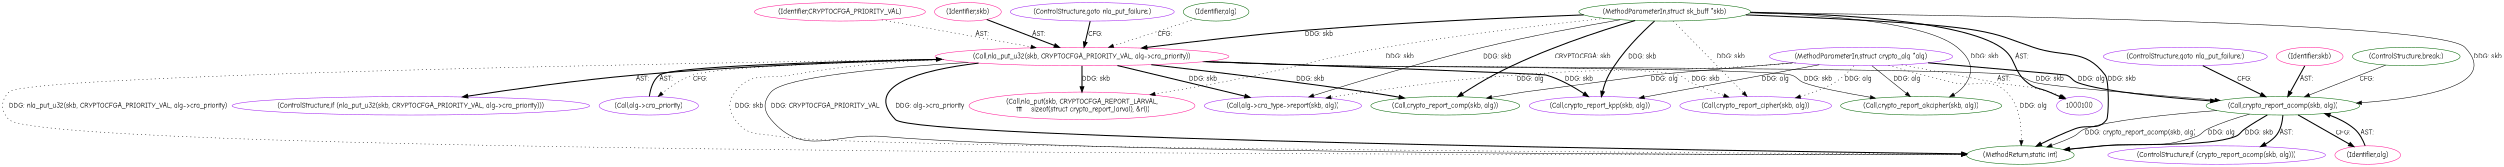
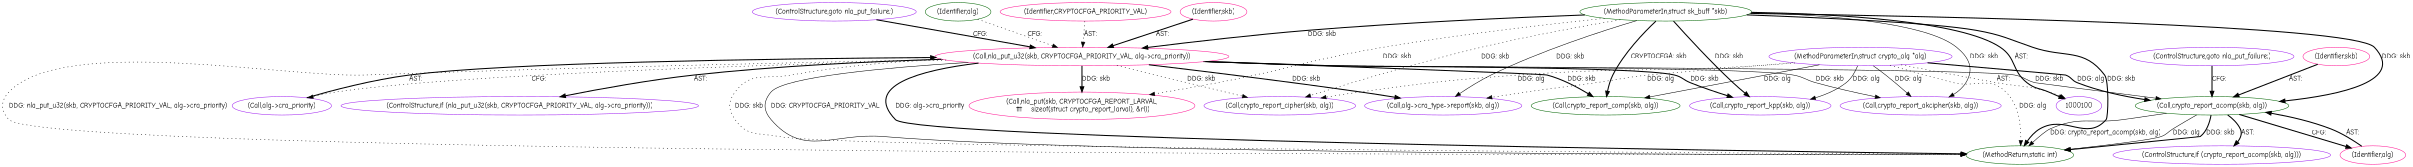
edge "(MethodParameterIn,struct sk_buff *skb)" -> "(Call,crypto_report_acomp(skb, alg))": style solid -> bold
node "(ControlStructure,break;)": removed
node "(Call,crypto_report_akcipher(skb, alg))": color darkgreen -> purple
